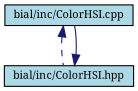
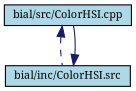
node "bial/inc/ColorHSI.cpp": label "bial/inc/ColorHSI.cpp" -> "bial/src/ColorHSI.cpp"
node "bial/inc/ColorHSI.hpp": label "bial/inc/ColorHSI.hpp" -> "bial/inc/ColorHSI.src"
